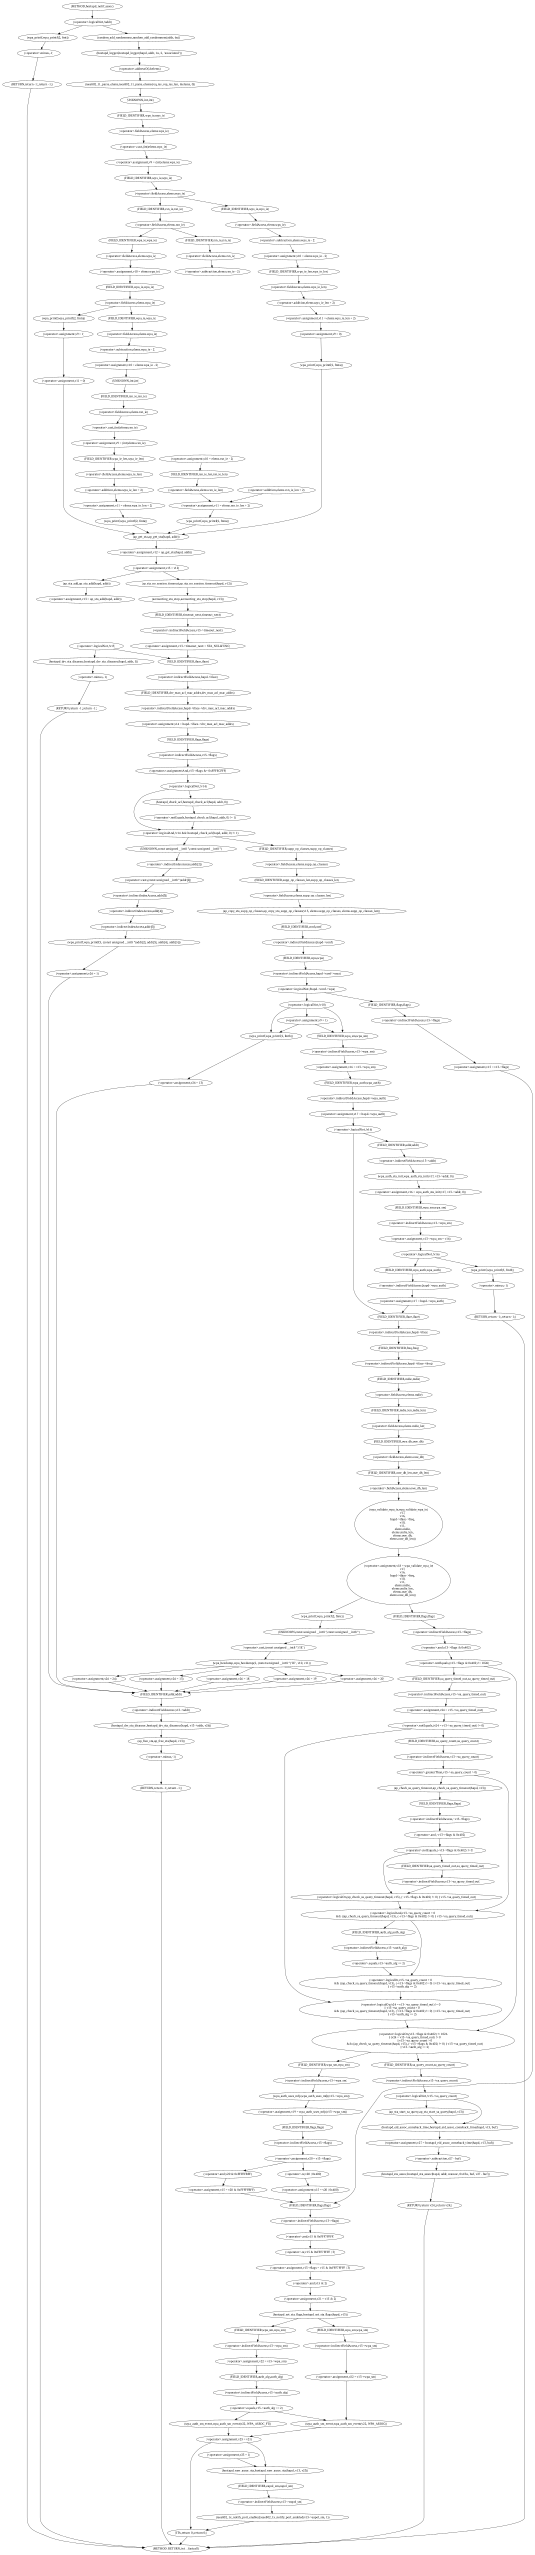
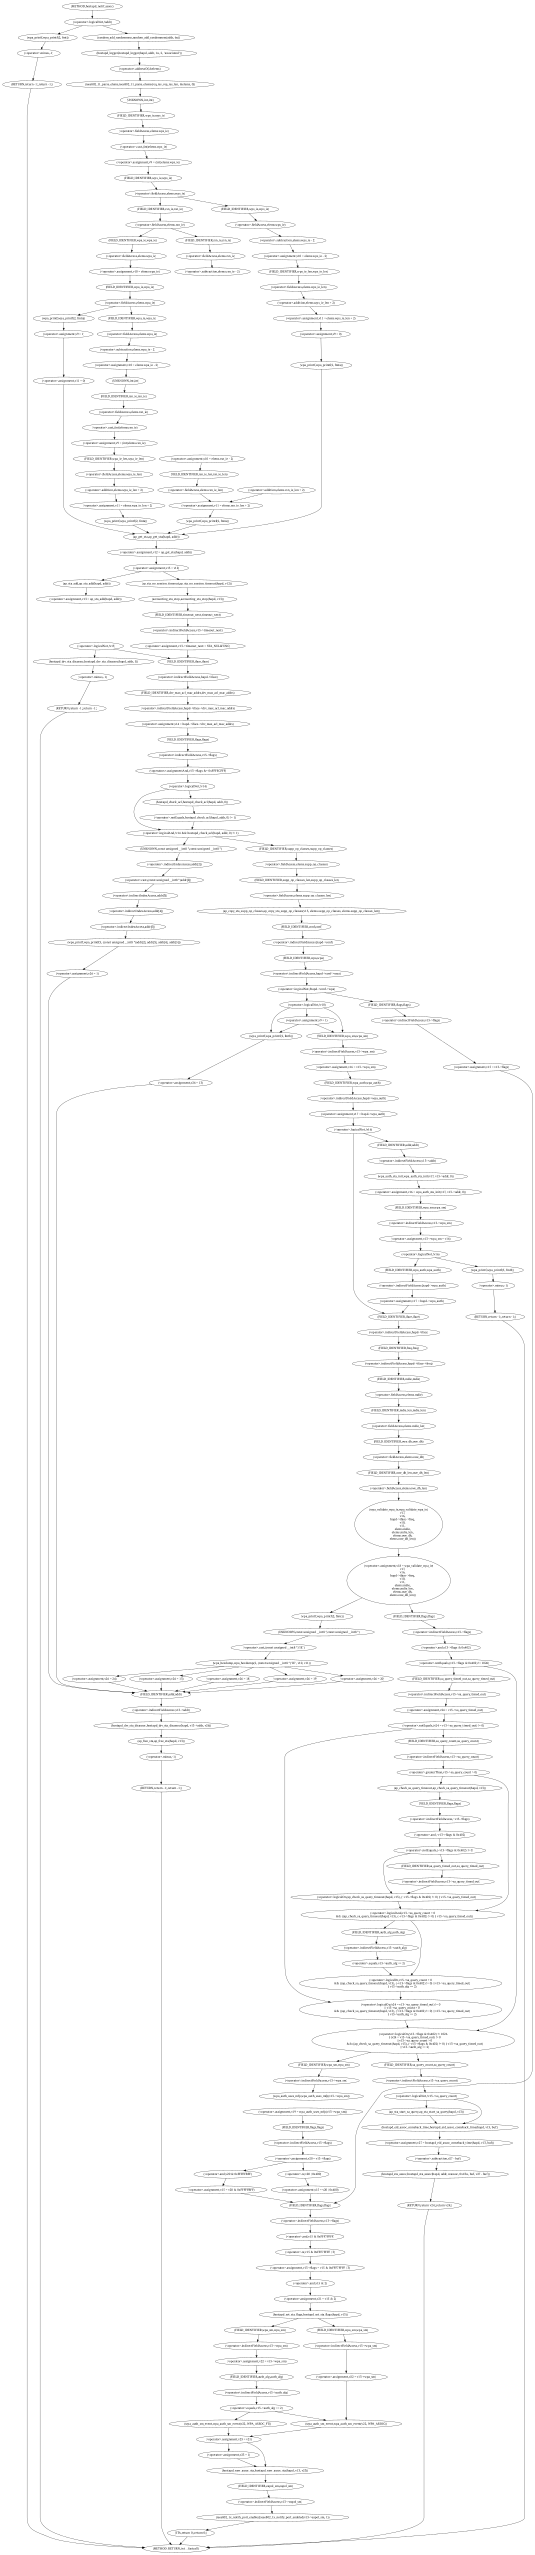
edge "(wpa_auth_uses_mfp,wpa_auth_uses_mfp(v13->wpa_sm))" -> "(<operator>.assignment,v19 = wpa_auth_uses_mfp(v13->wpa_sm))": removed
edge "(<operator>.assignment,v23 = v21)" -> "(STA,return 0;,return 0;)": now "(<operator>.assignment,v23 = v21)" -> "(<operator>.assignment,v23 = 1)"
